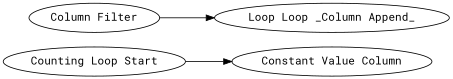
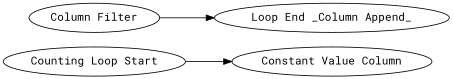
node "Loop Loop _Column Append_": label "Loop Loop _Column Append_" -> "Loop End _Column Append_"
